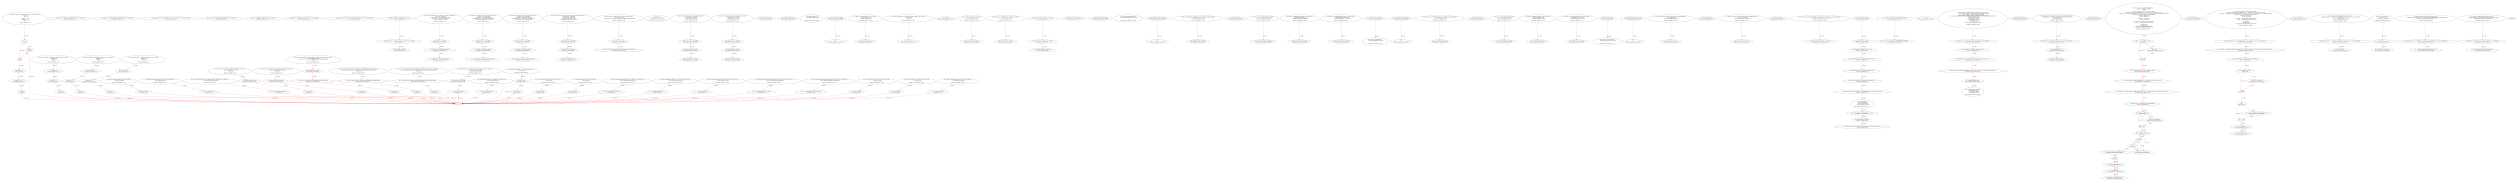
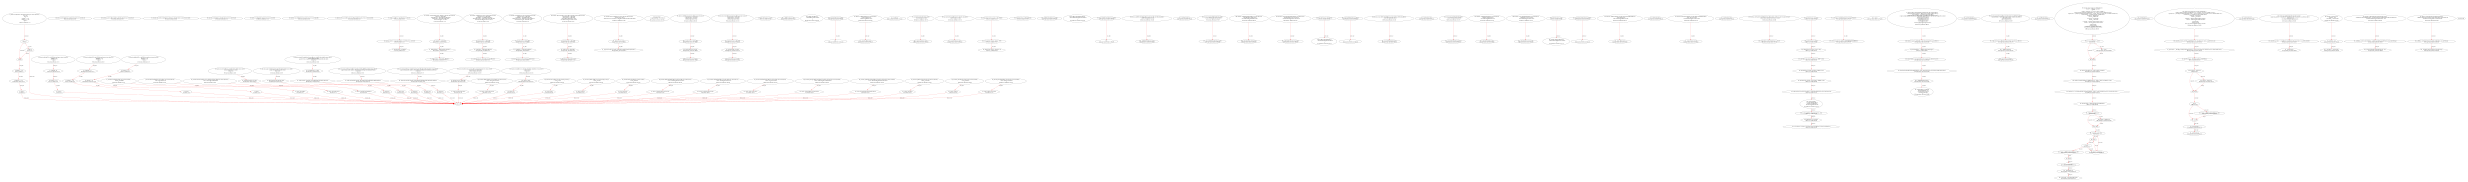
edge "159_ return _name; 1159-return-160-160" -> "143_ return true; 1076-return-144-144": now "142_ _mint(to, value); 1069-expression_statement-143-143" -> "143_ return true; 1076-return-144-144"
